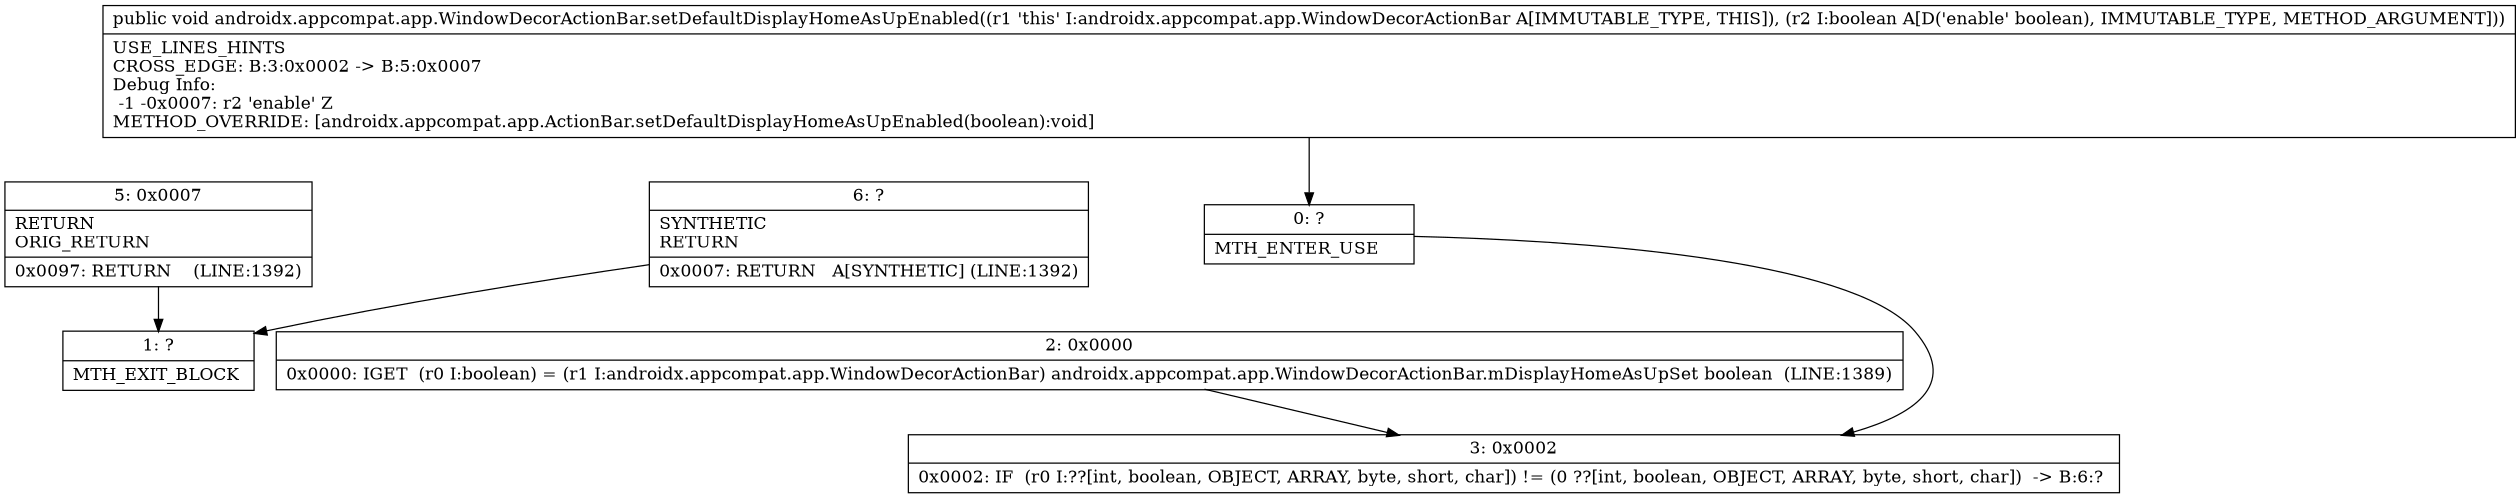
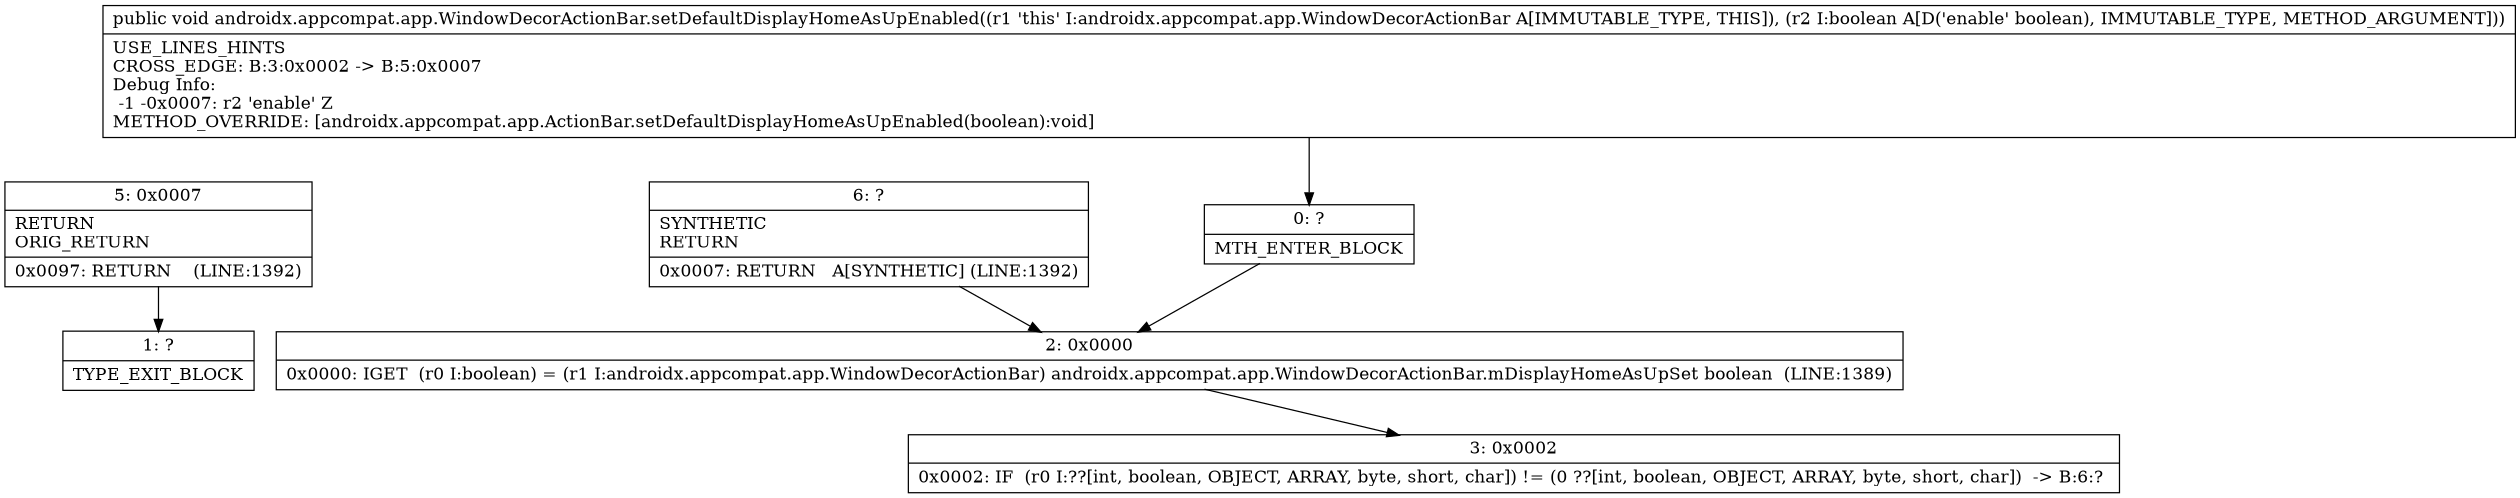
node "0: ?": text "MTH_ENTER_USE" -> "MTH_ENTER_BLOCK"
edge "0: ?" -> "3: 0x0002": now "0: ?" -> "2: 0x0000"
edge "6: ?" -> "1: ?": now "6: ?" -> "2: 0x0000"
node "1: ?": text "MTH_EXIT_BLOCK" -> "TYPE_EXIT_BLOCK"
